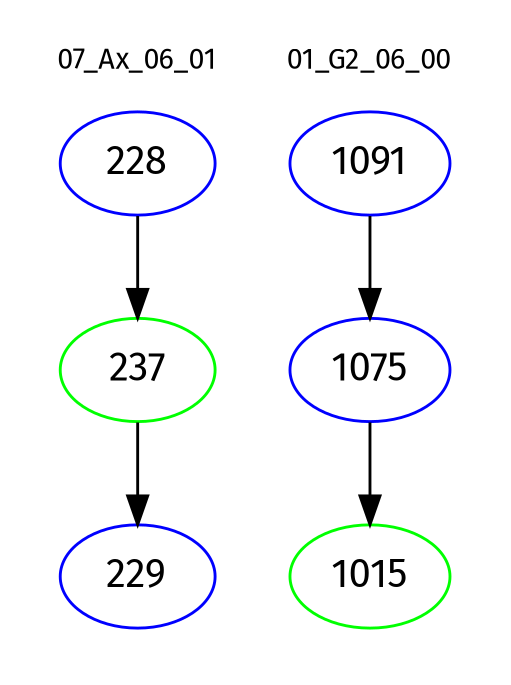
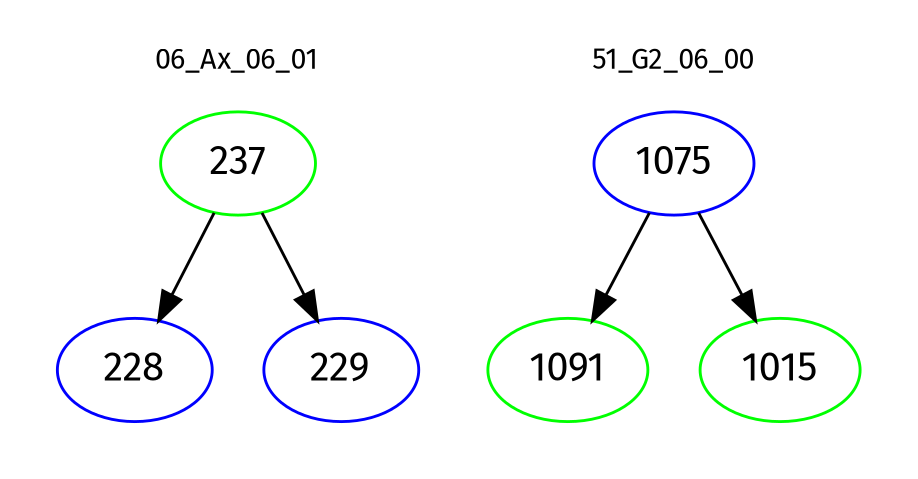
cluster "07_Ax_06_01": label "07_Ax_06_01" -> "06_Ax_06_01"
cluster "01_G2_06_00": label "01_G2_06_00" -> "51_G2_06_00"
node "1091": color blue -> green
edge "228" -> "237": reversed
edge "1091" -> "1075": reversed
